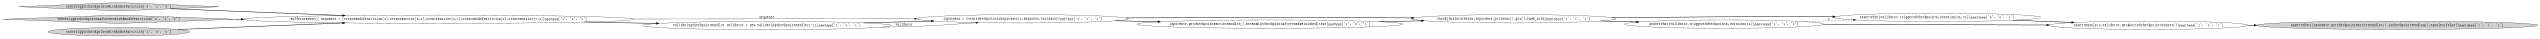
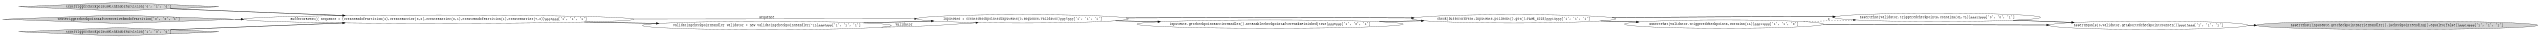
node "testTriggerCheckpointsWithEndOfPartition['1', '0', '0']": shape ellipse -> diamond
